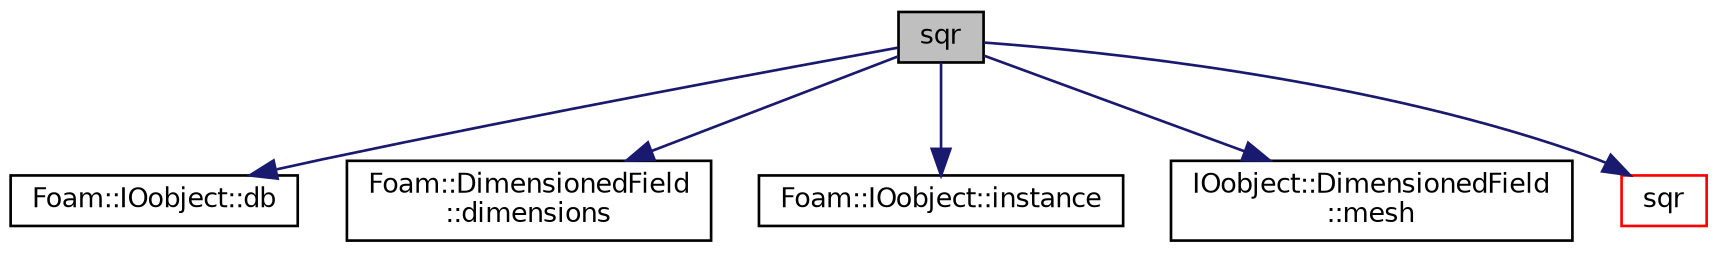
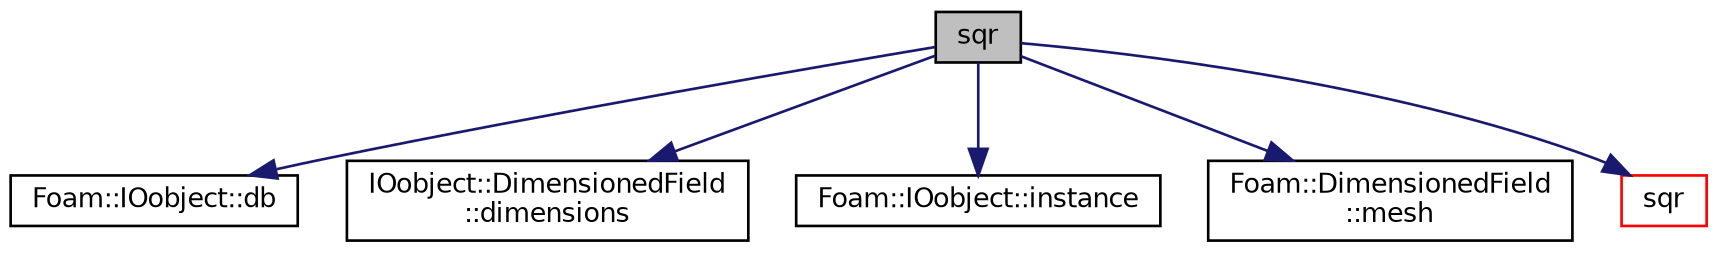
node "Foam::DimensionedField ::dimensions": label "Foam::DimensionedField ::dimensions" -> "IOobject::DimensionedField ::dimensions"
node "IOobject::DimensionedField ::mesh": label "IOobject::DimensionedField ::mesh" -> "Foam::DimensionedField ::mesh"
